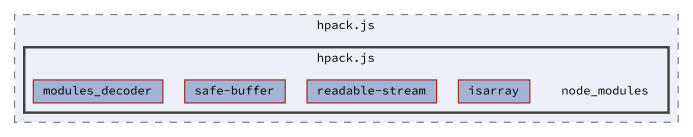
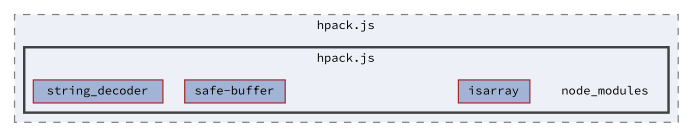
node "modules_decoder": label "modules_decoder" -> "string_decoder"
node "readable-stream": removed
